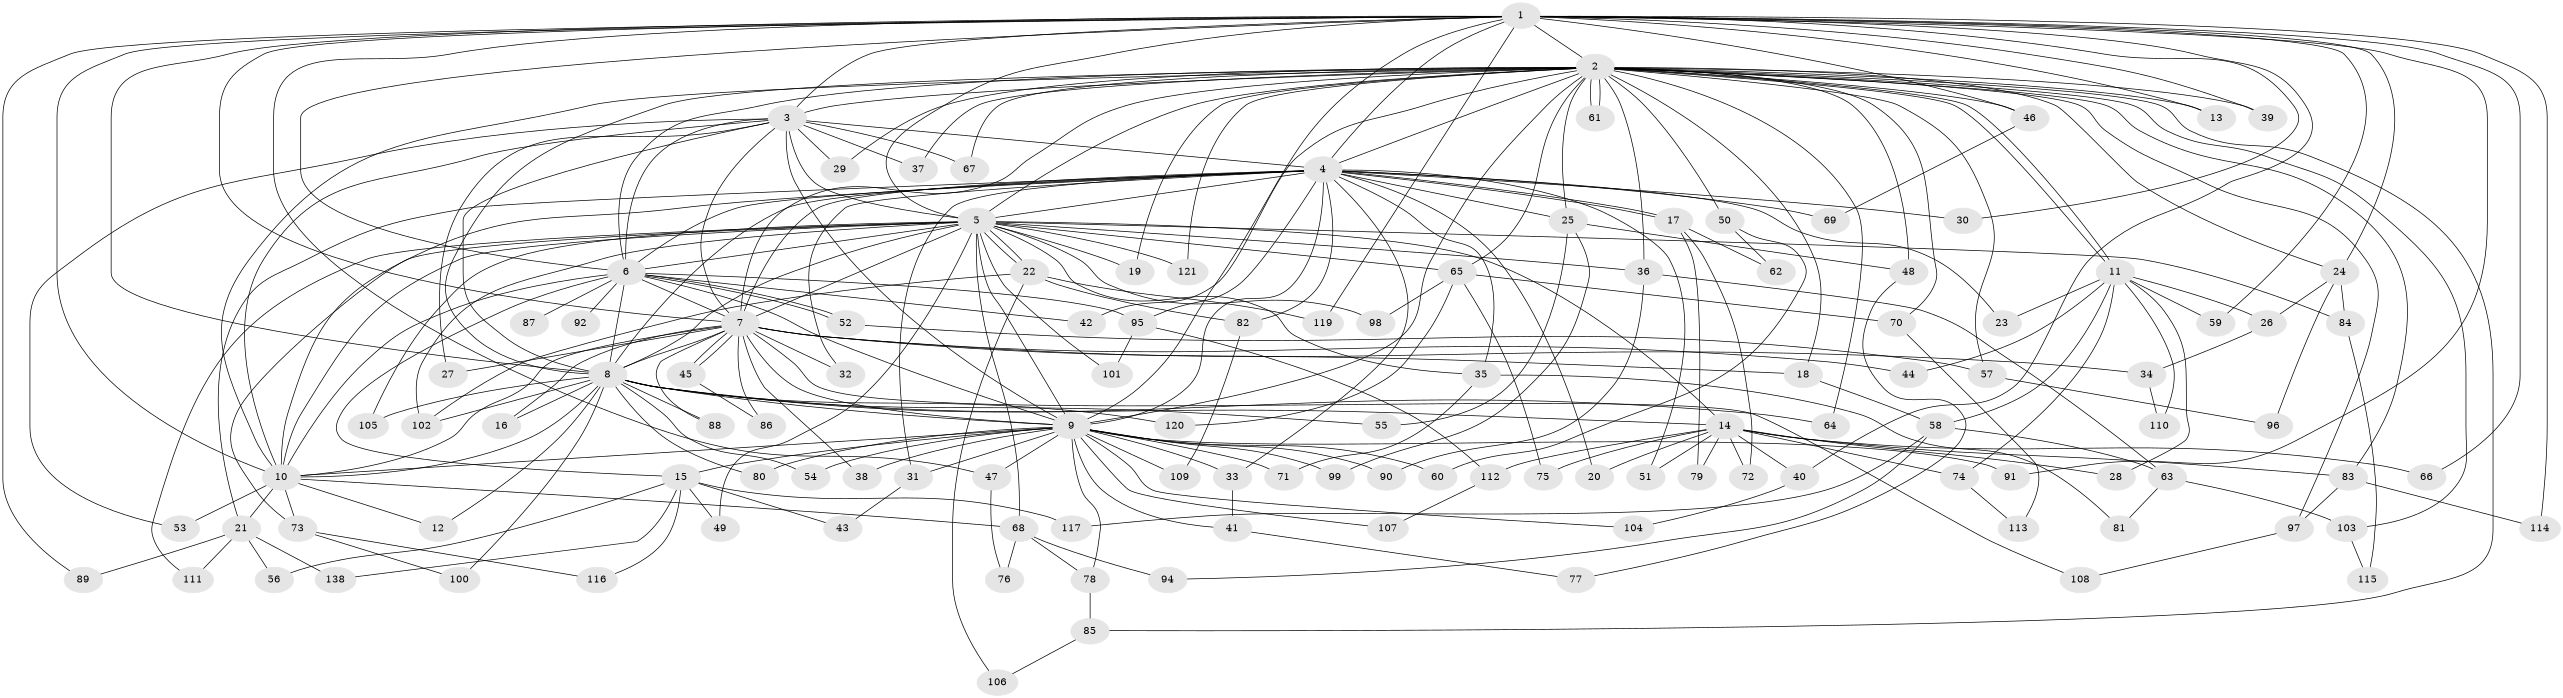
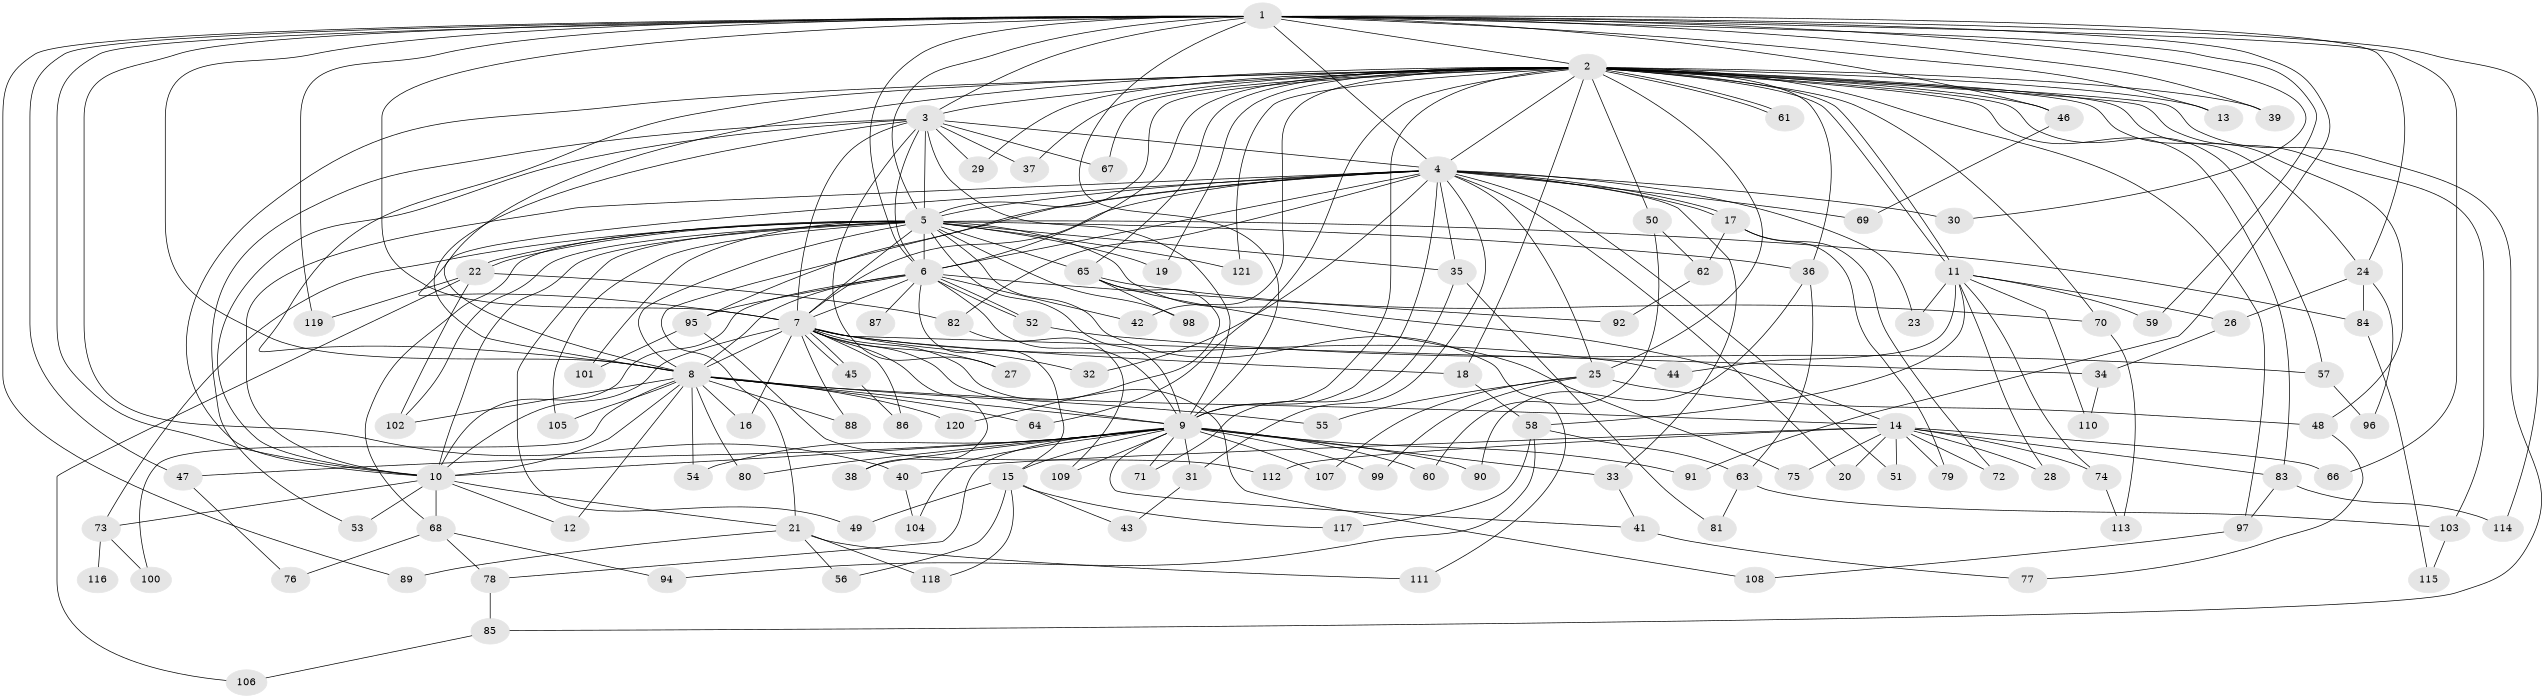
edge "62" -- "92": added
edge "112" -- "107": now "25" -- "107"
edge "15" -- "116": removed
node "138": label "138" -> "118"
